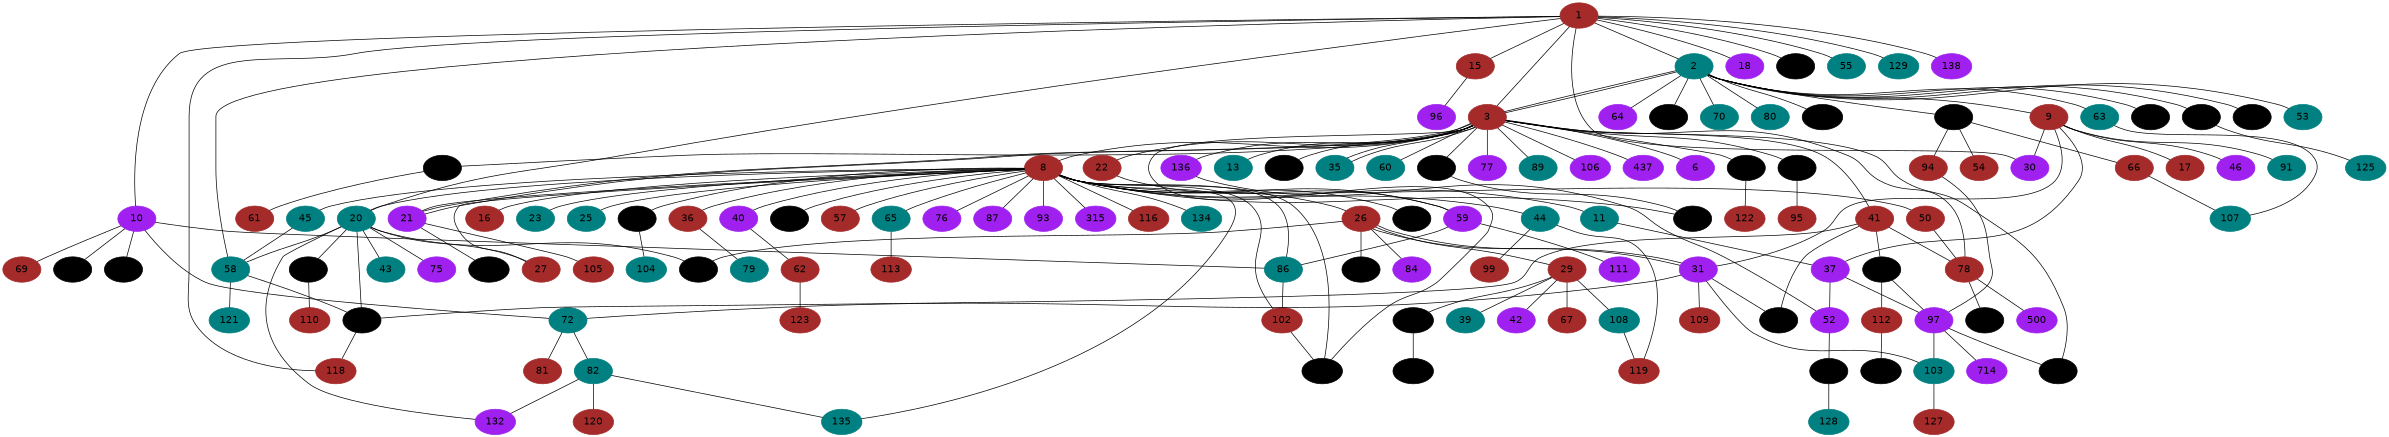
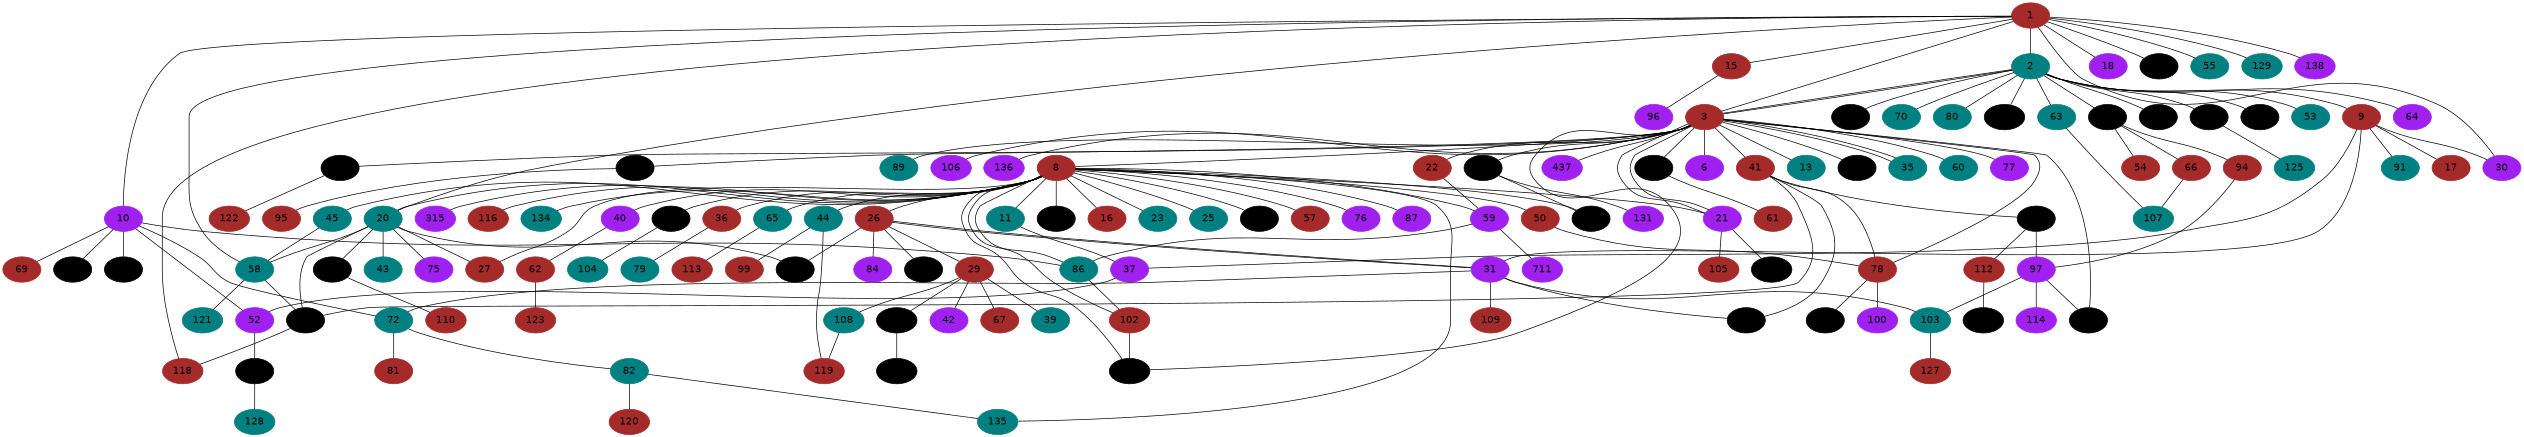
node "46": removed
edge "136" -- "52": now "10" -- "52"
node "93": removed
node "131": added
node "111": label "111" -> "711"
edge "37" -- "97": removed
node "500": label "500" -> "100"
node "714": label "714" -> "114"
node "132": removed
